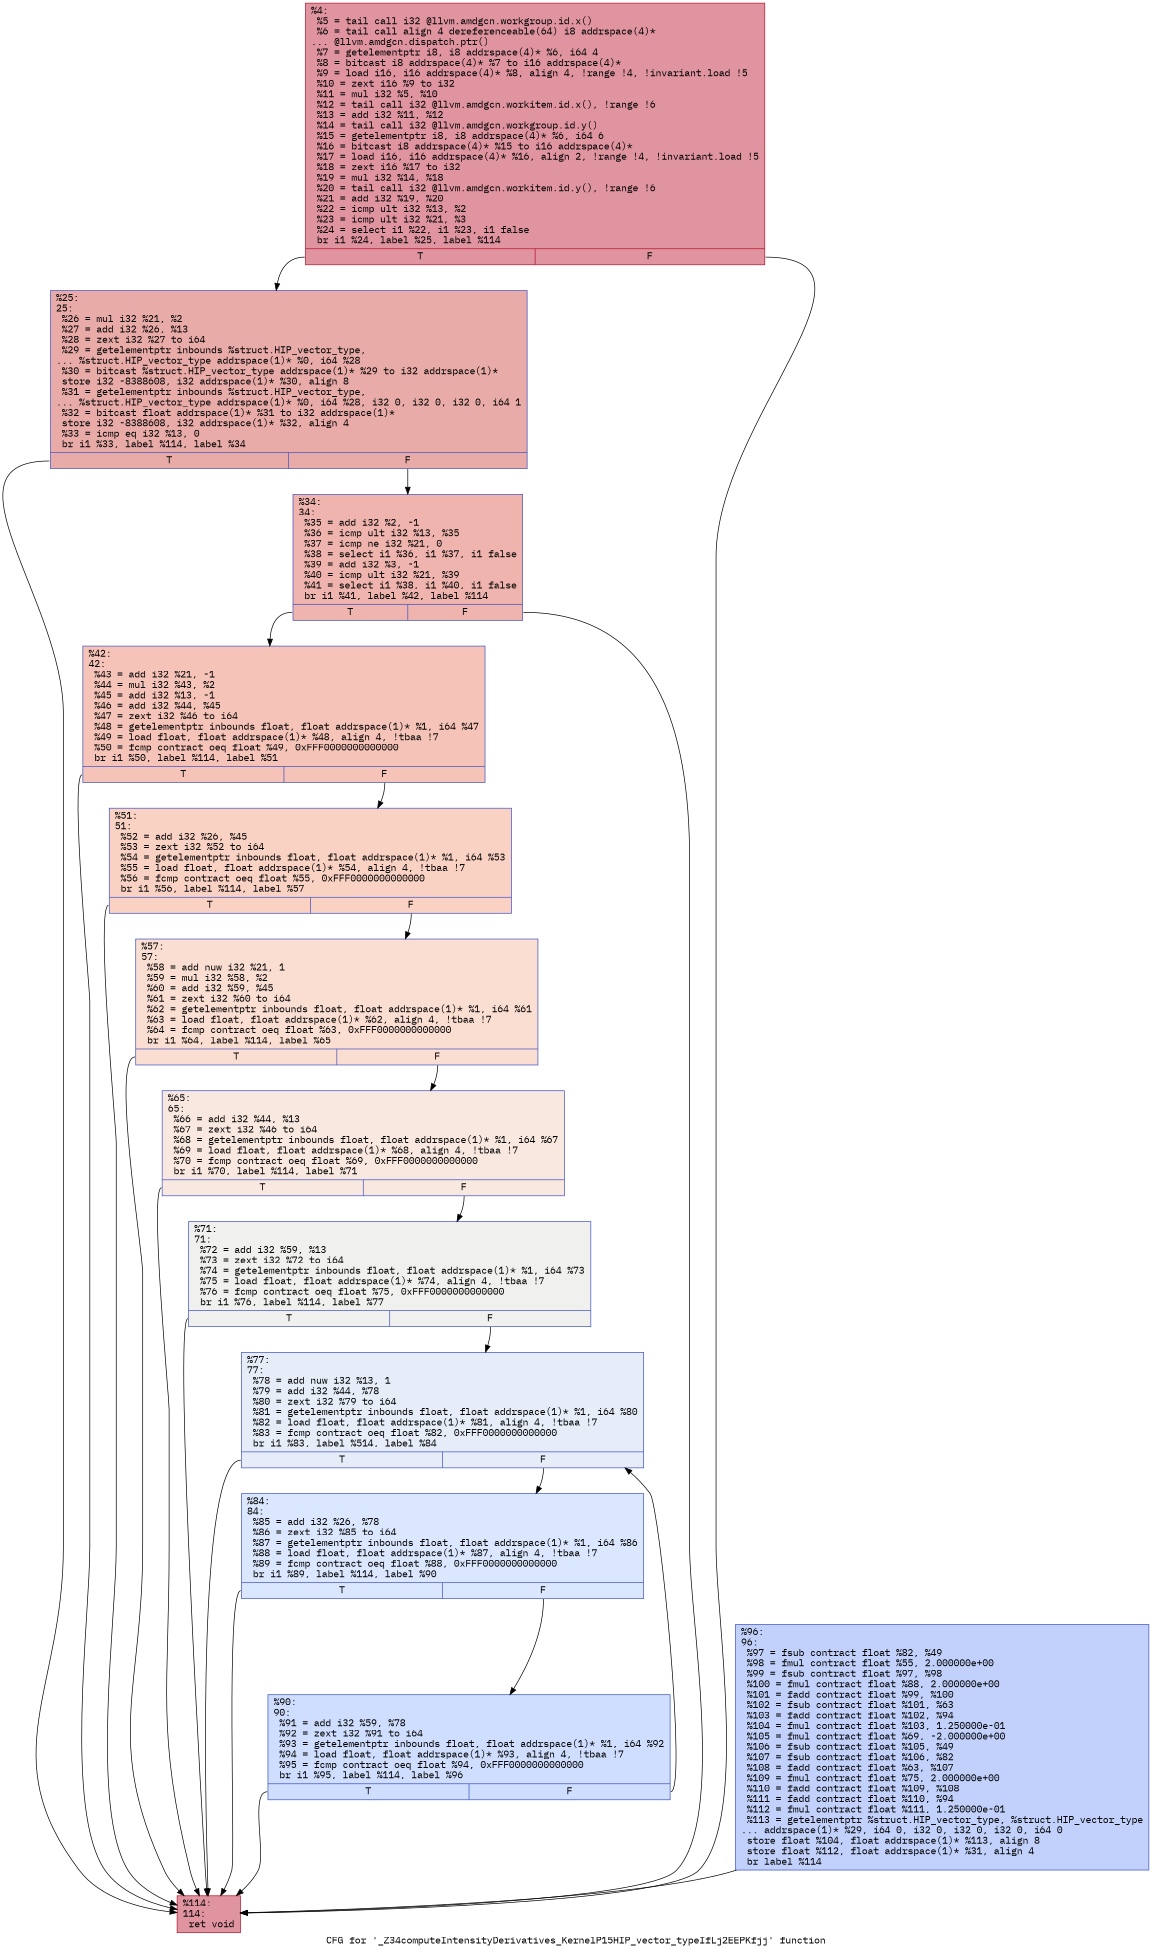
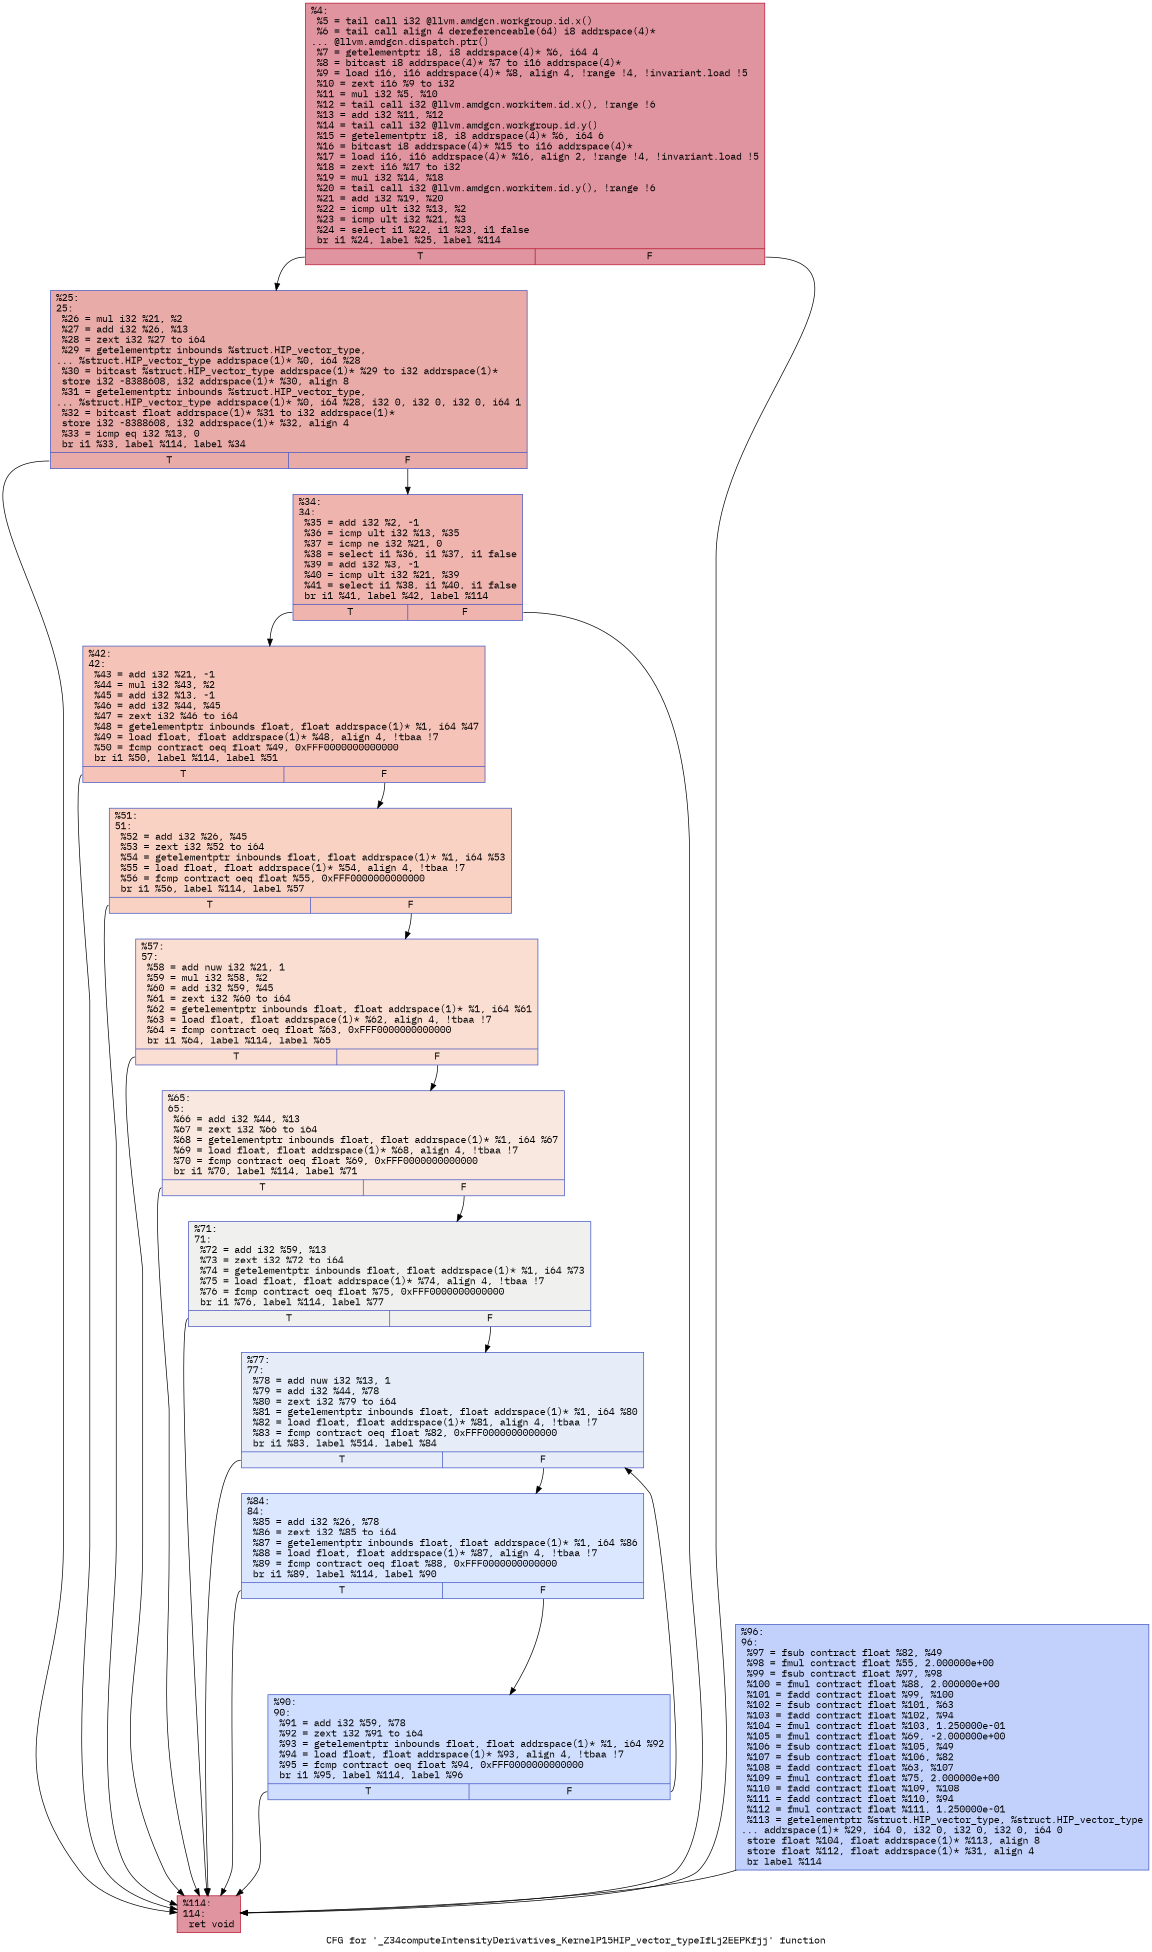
node "%65:": text "%67 = zext i32 %46 to i64" -> "%67 = zext i32 %66 to i64"
